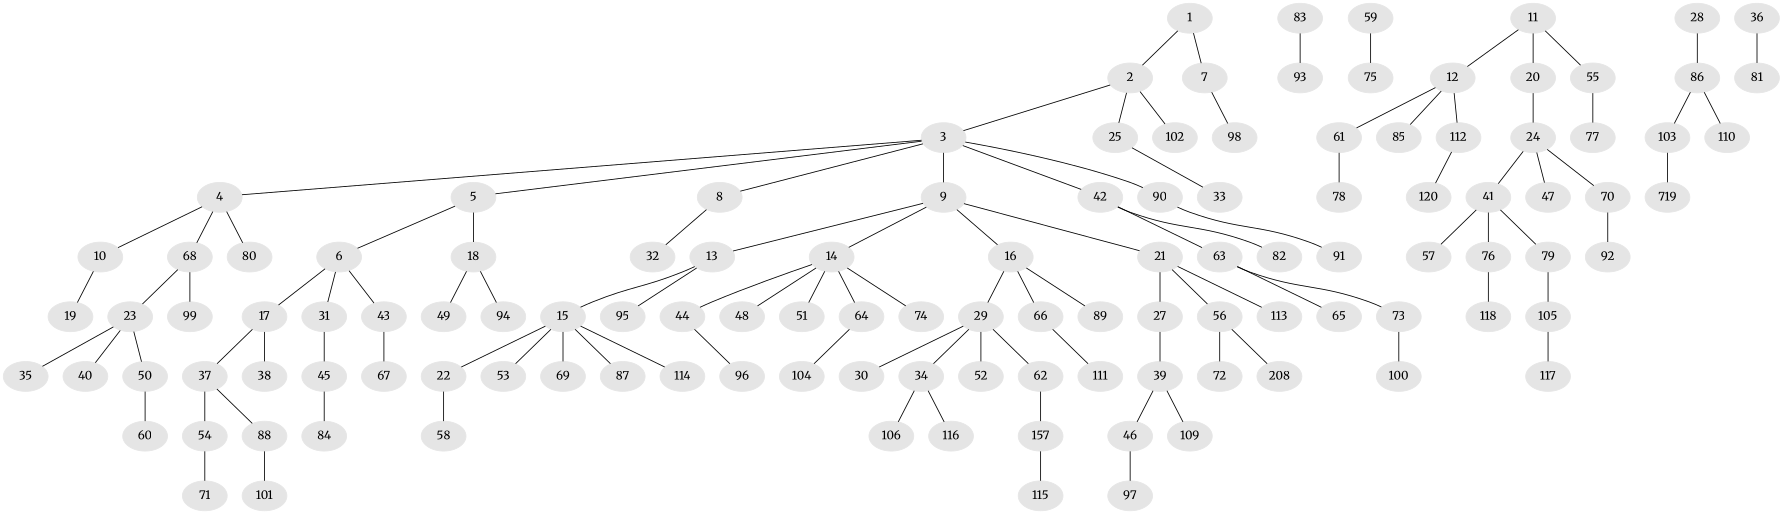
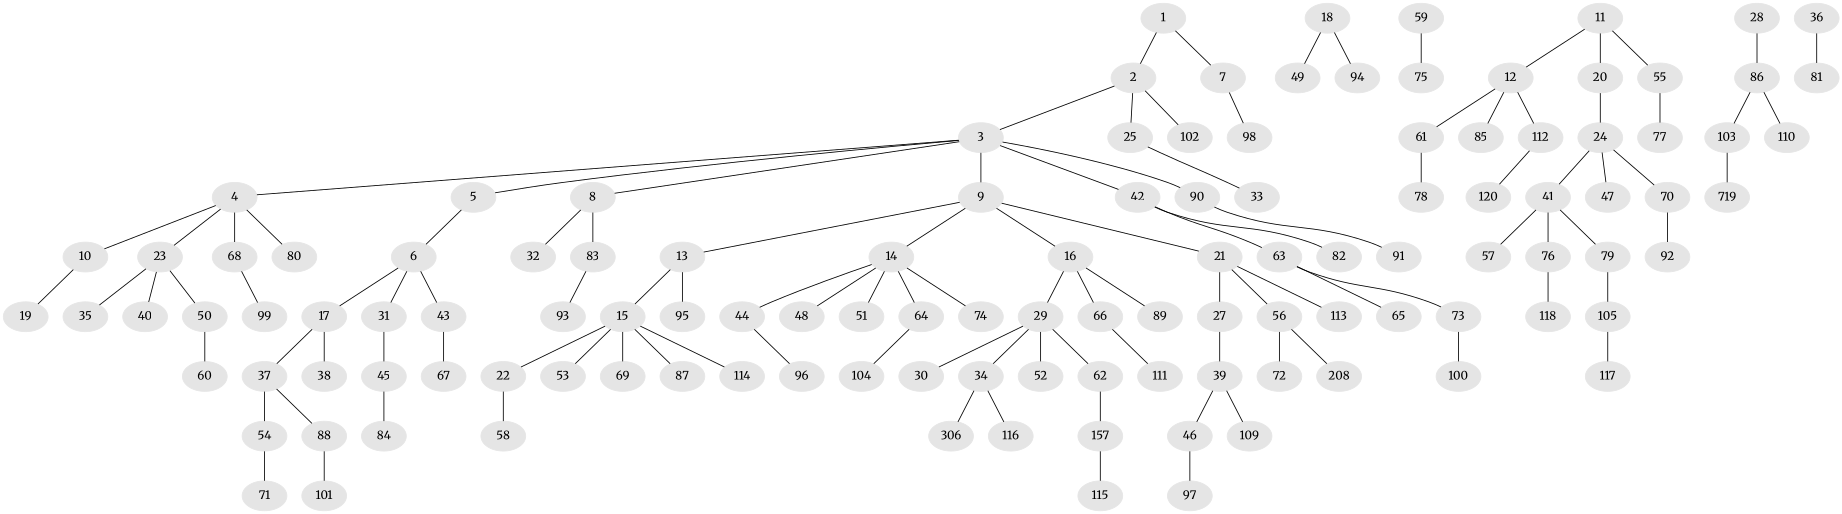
edge "5" -- "18": removed
edge "8" -- "83": added
edge "68" -- "23": now "4" -- "23"
node "106": label "106" -> "306"
